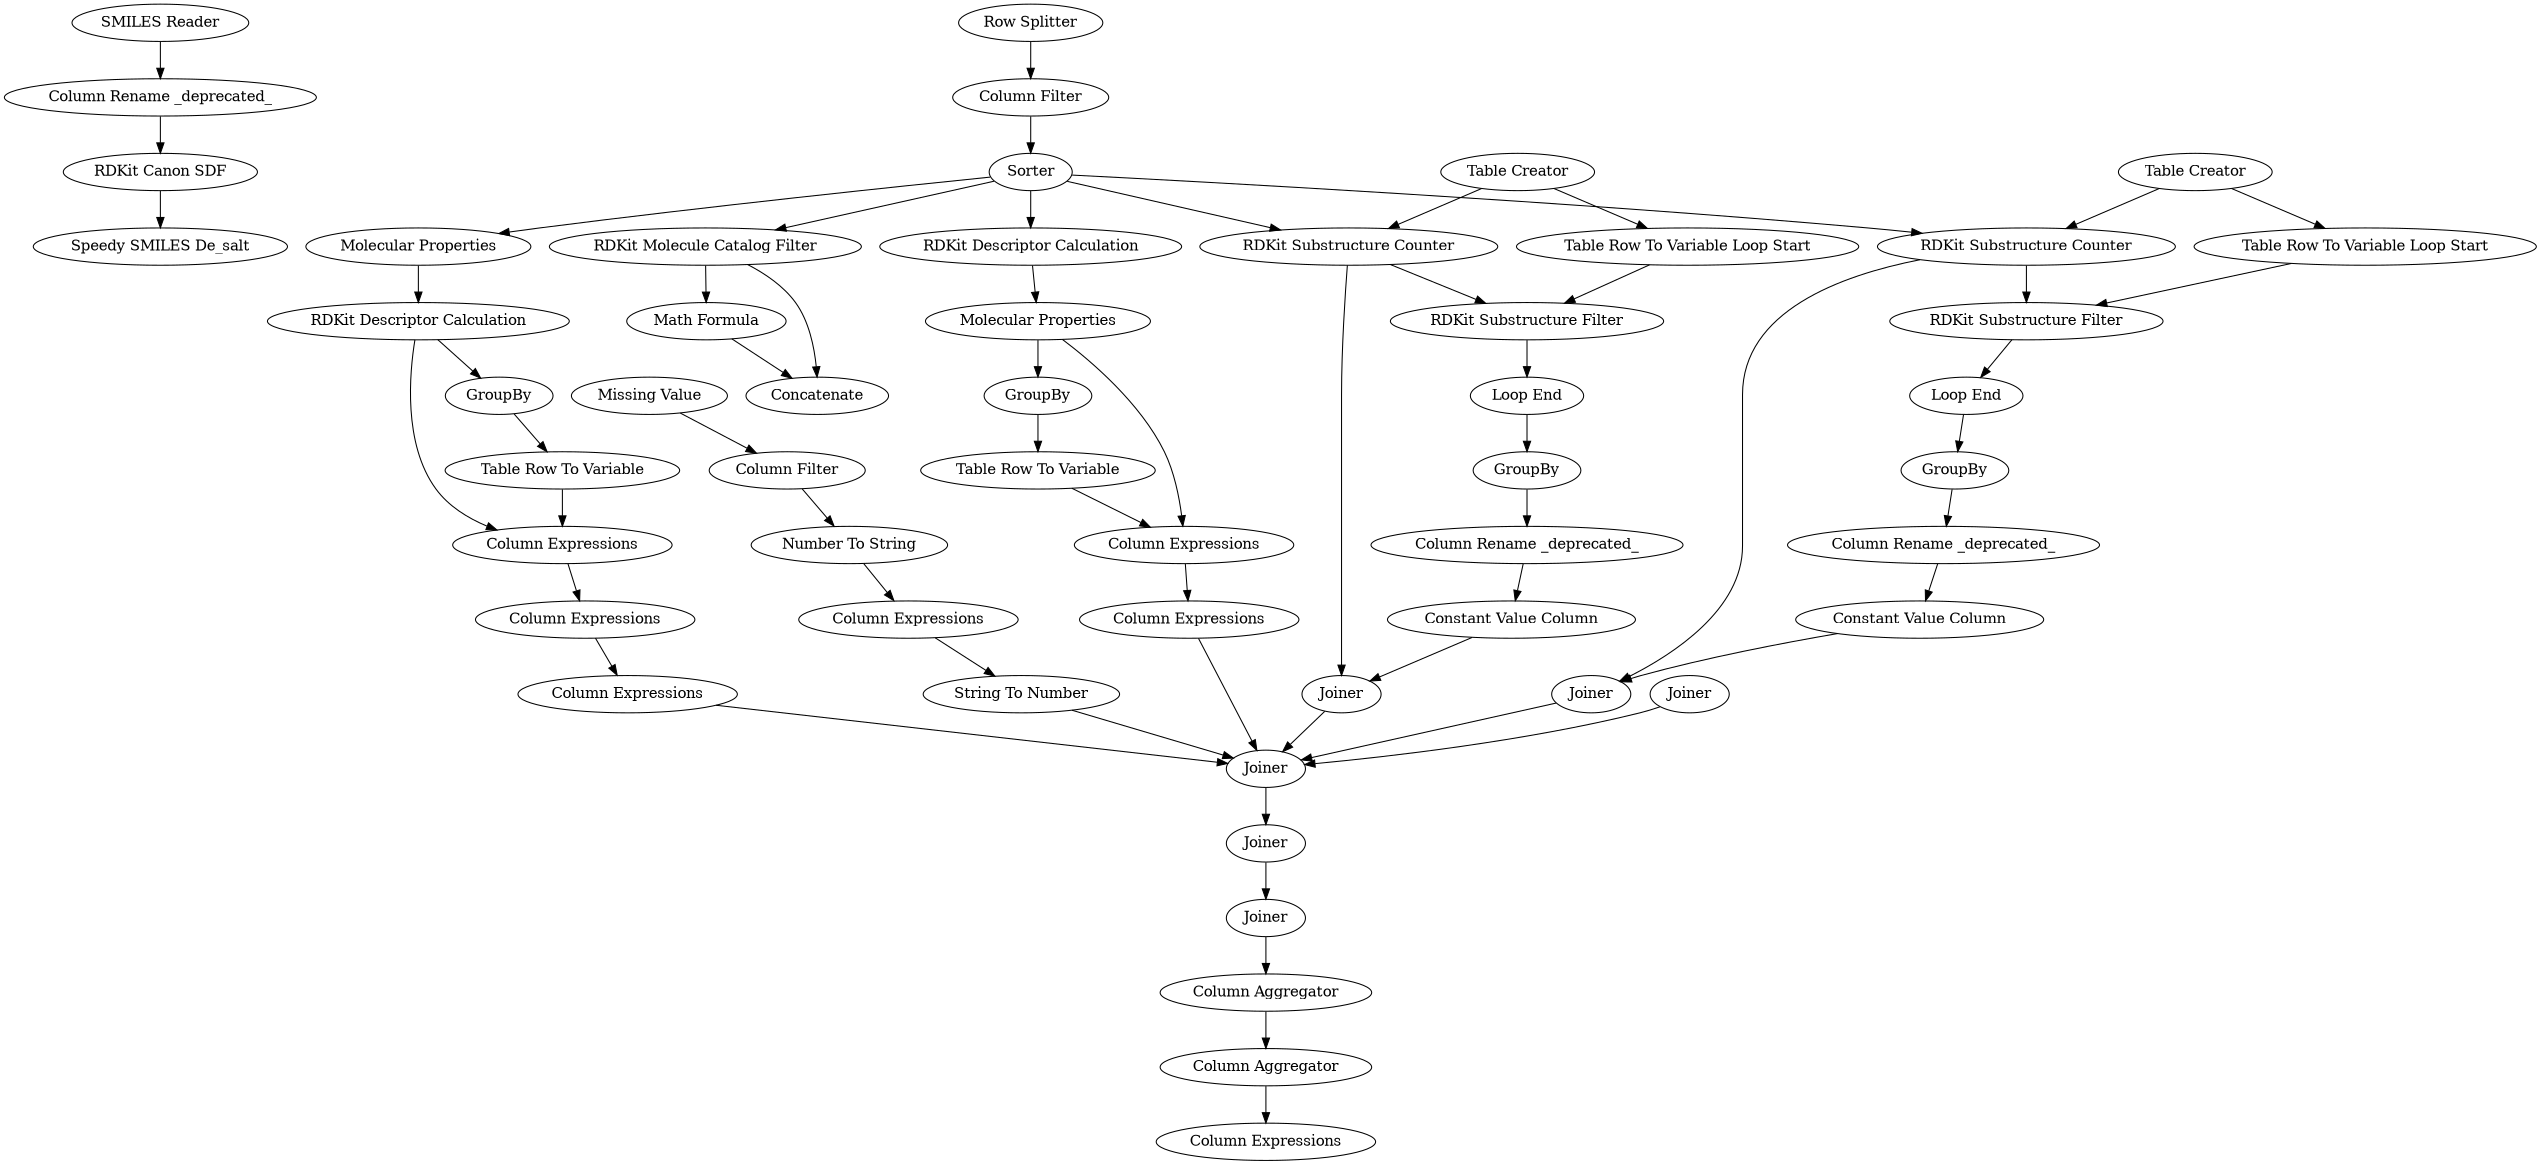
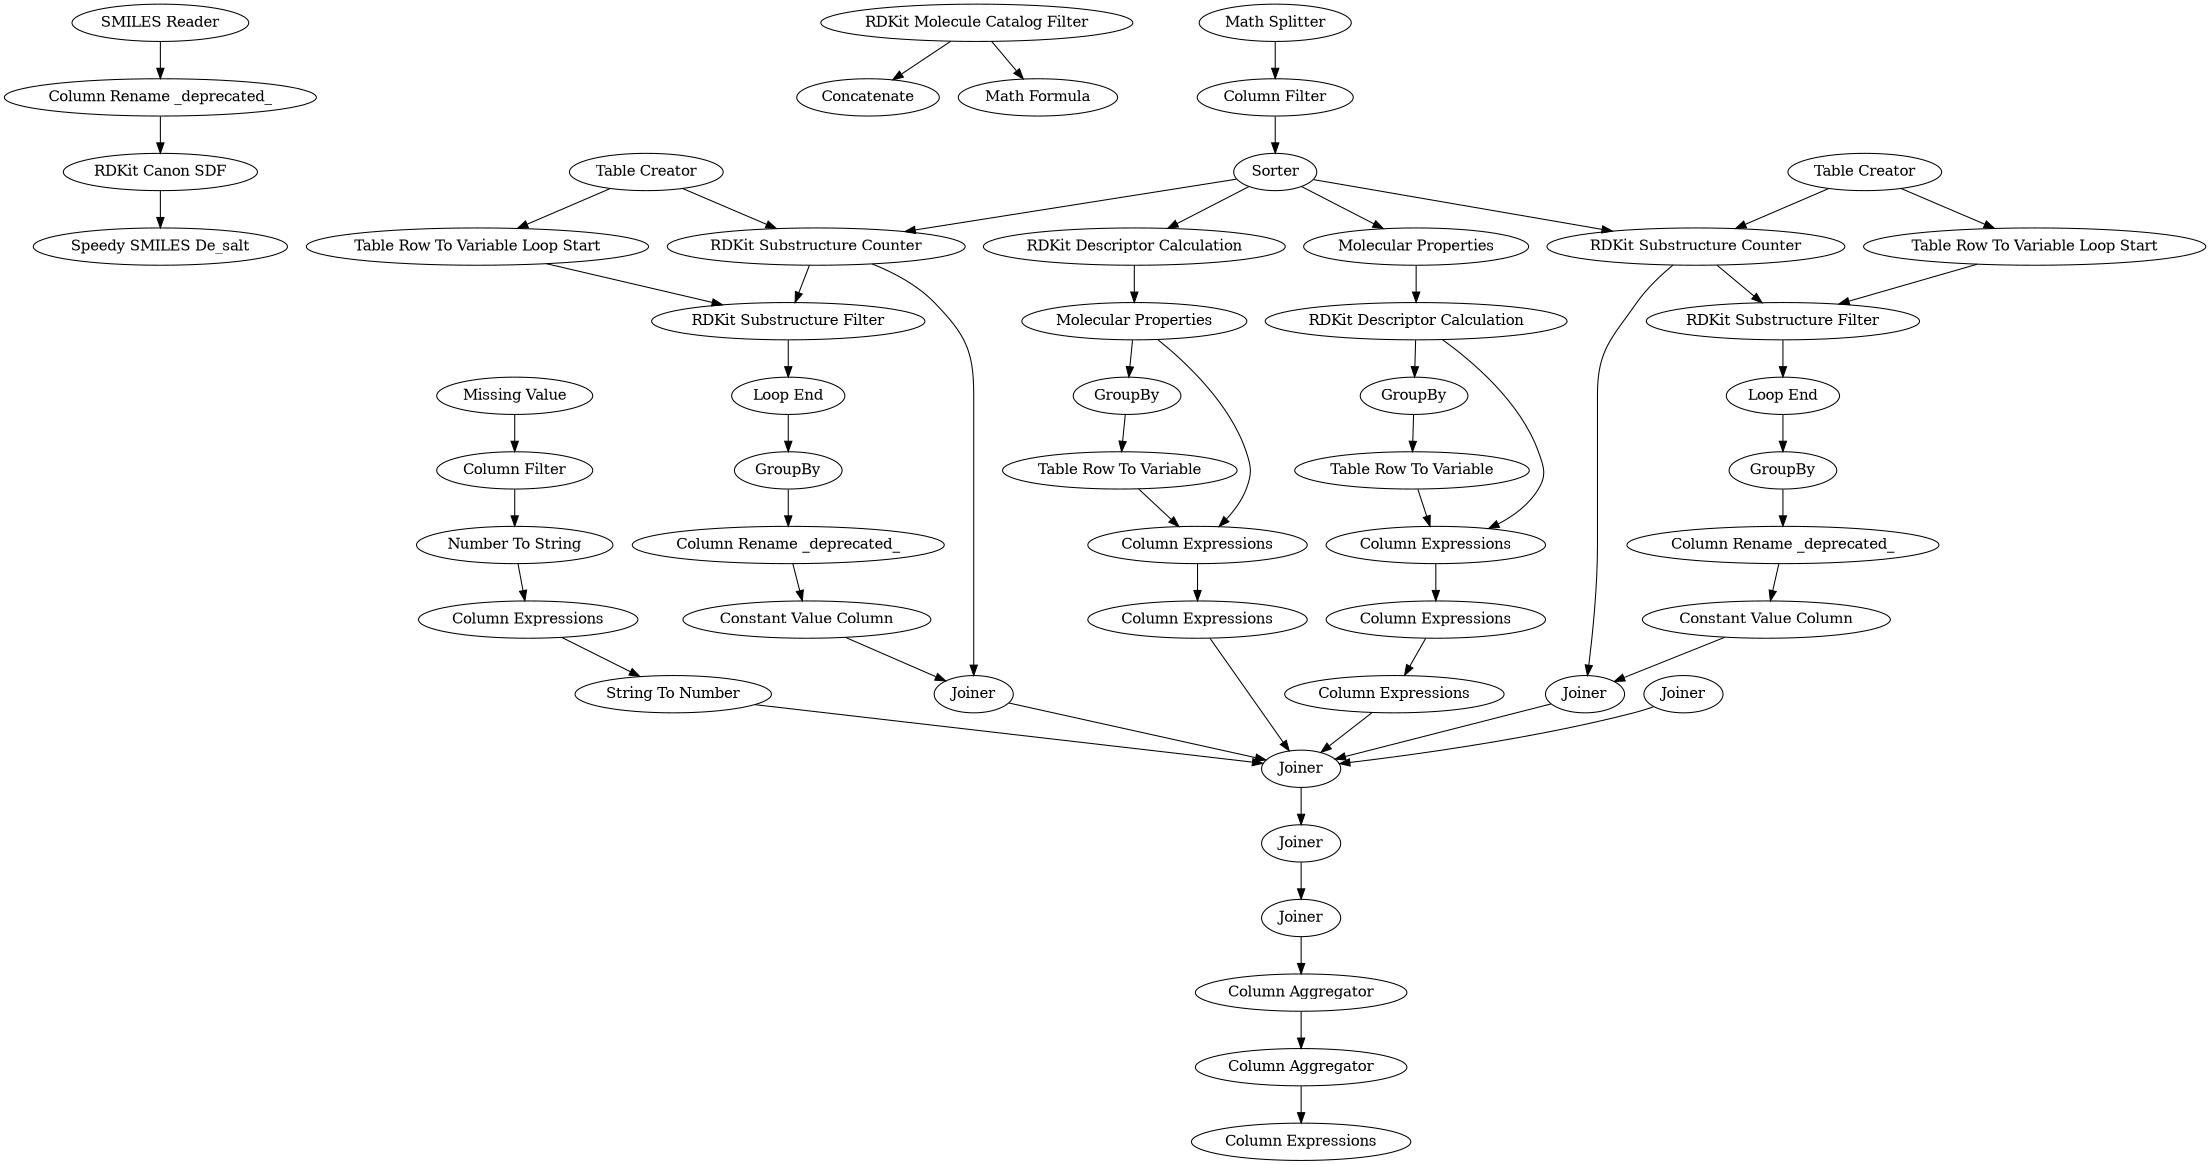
node "Row Splitter": label "Row Splitter" -> "Math Splitter"
edge "Sorter" -> "RDKit Molecule Catalog Filter": removed
edge "Math Formula" -> "Concatenate": removed
